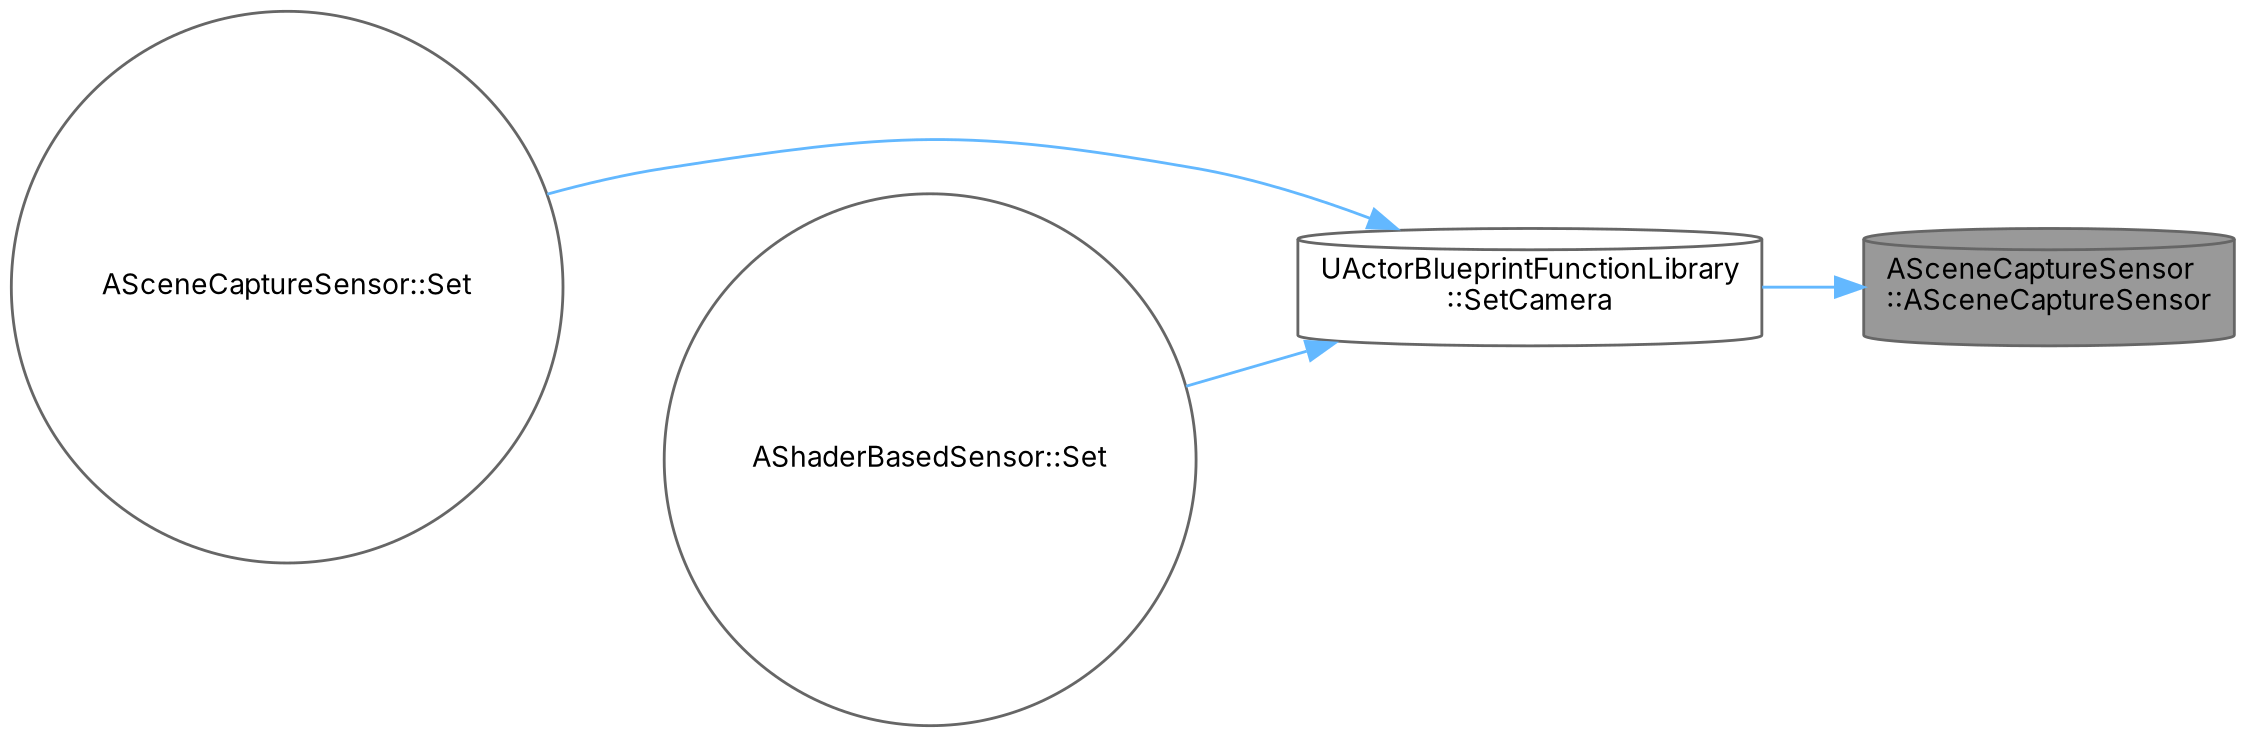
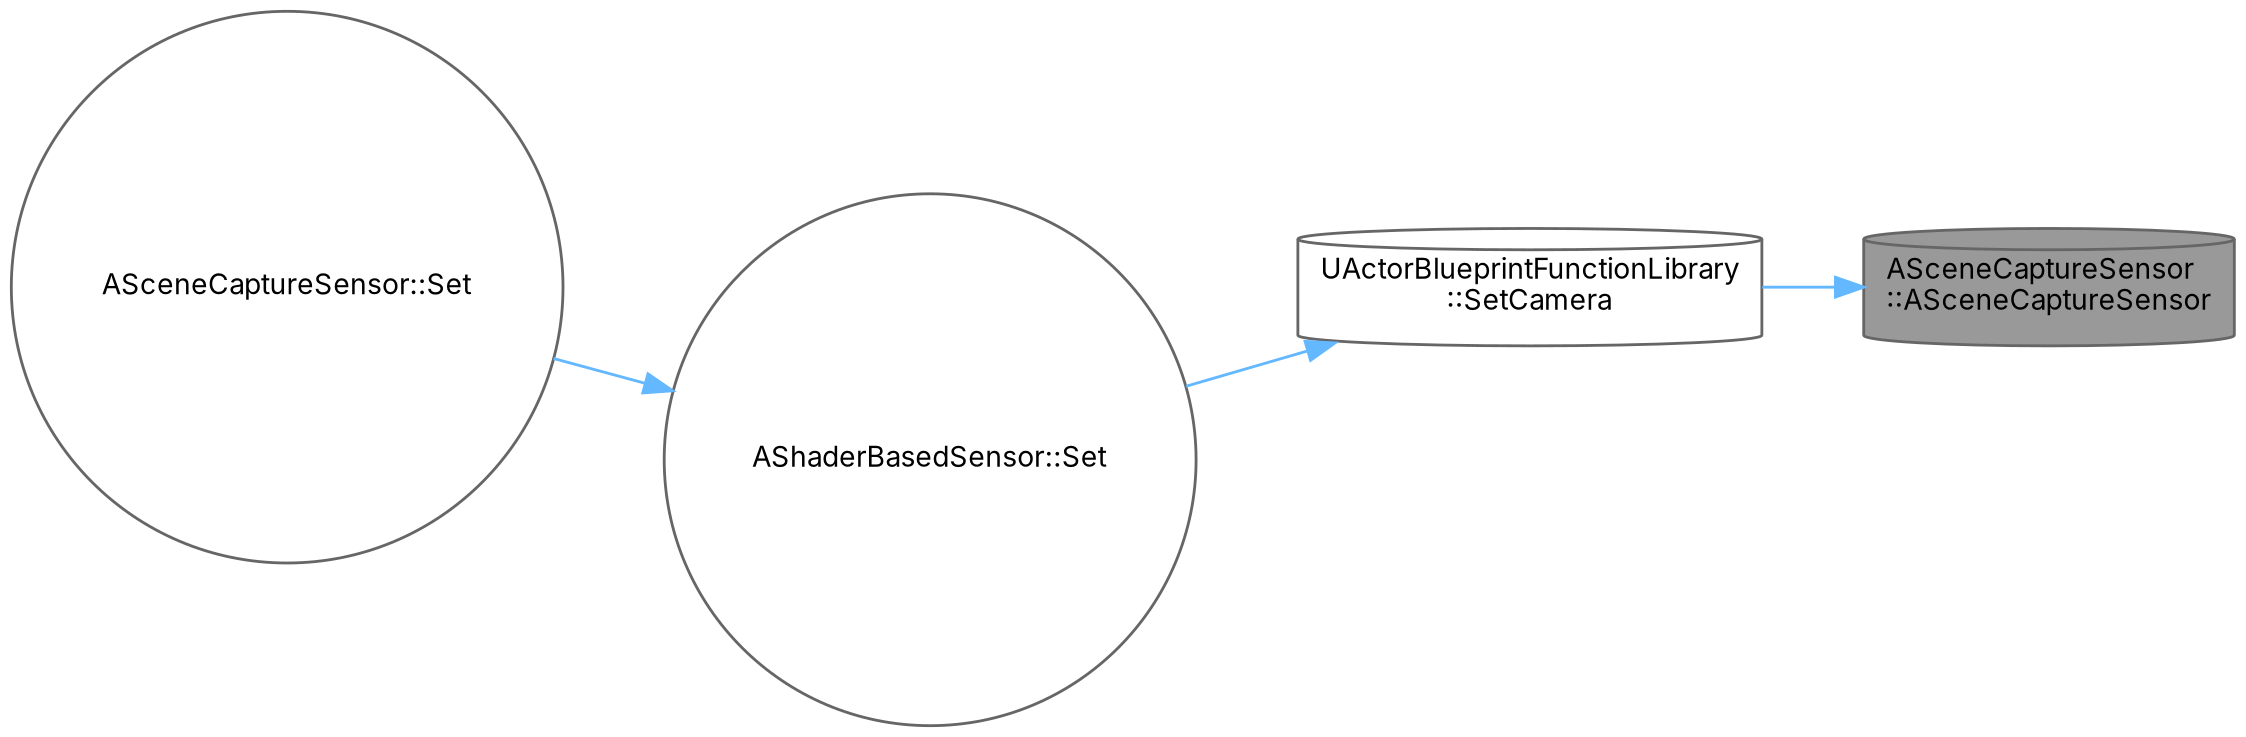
edge "ASceneCaptureSensor::Set" -> "UActorBlueprintFunctionLibrary ::SetCamera": now "ASceneCaptureSensor::Set" -> "AShaderBasedSensor::Set"
